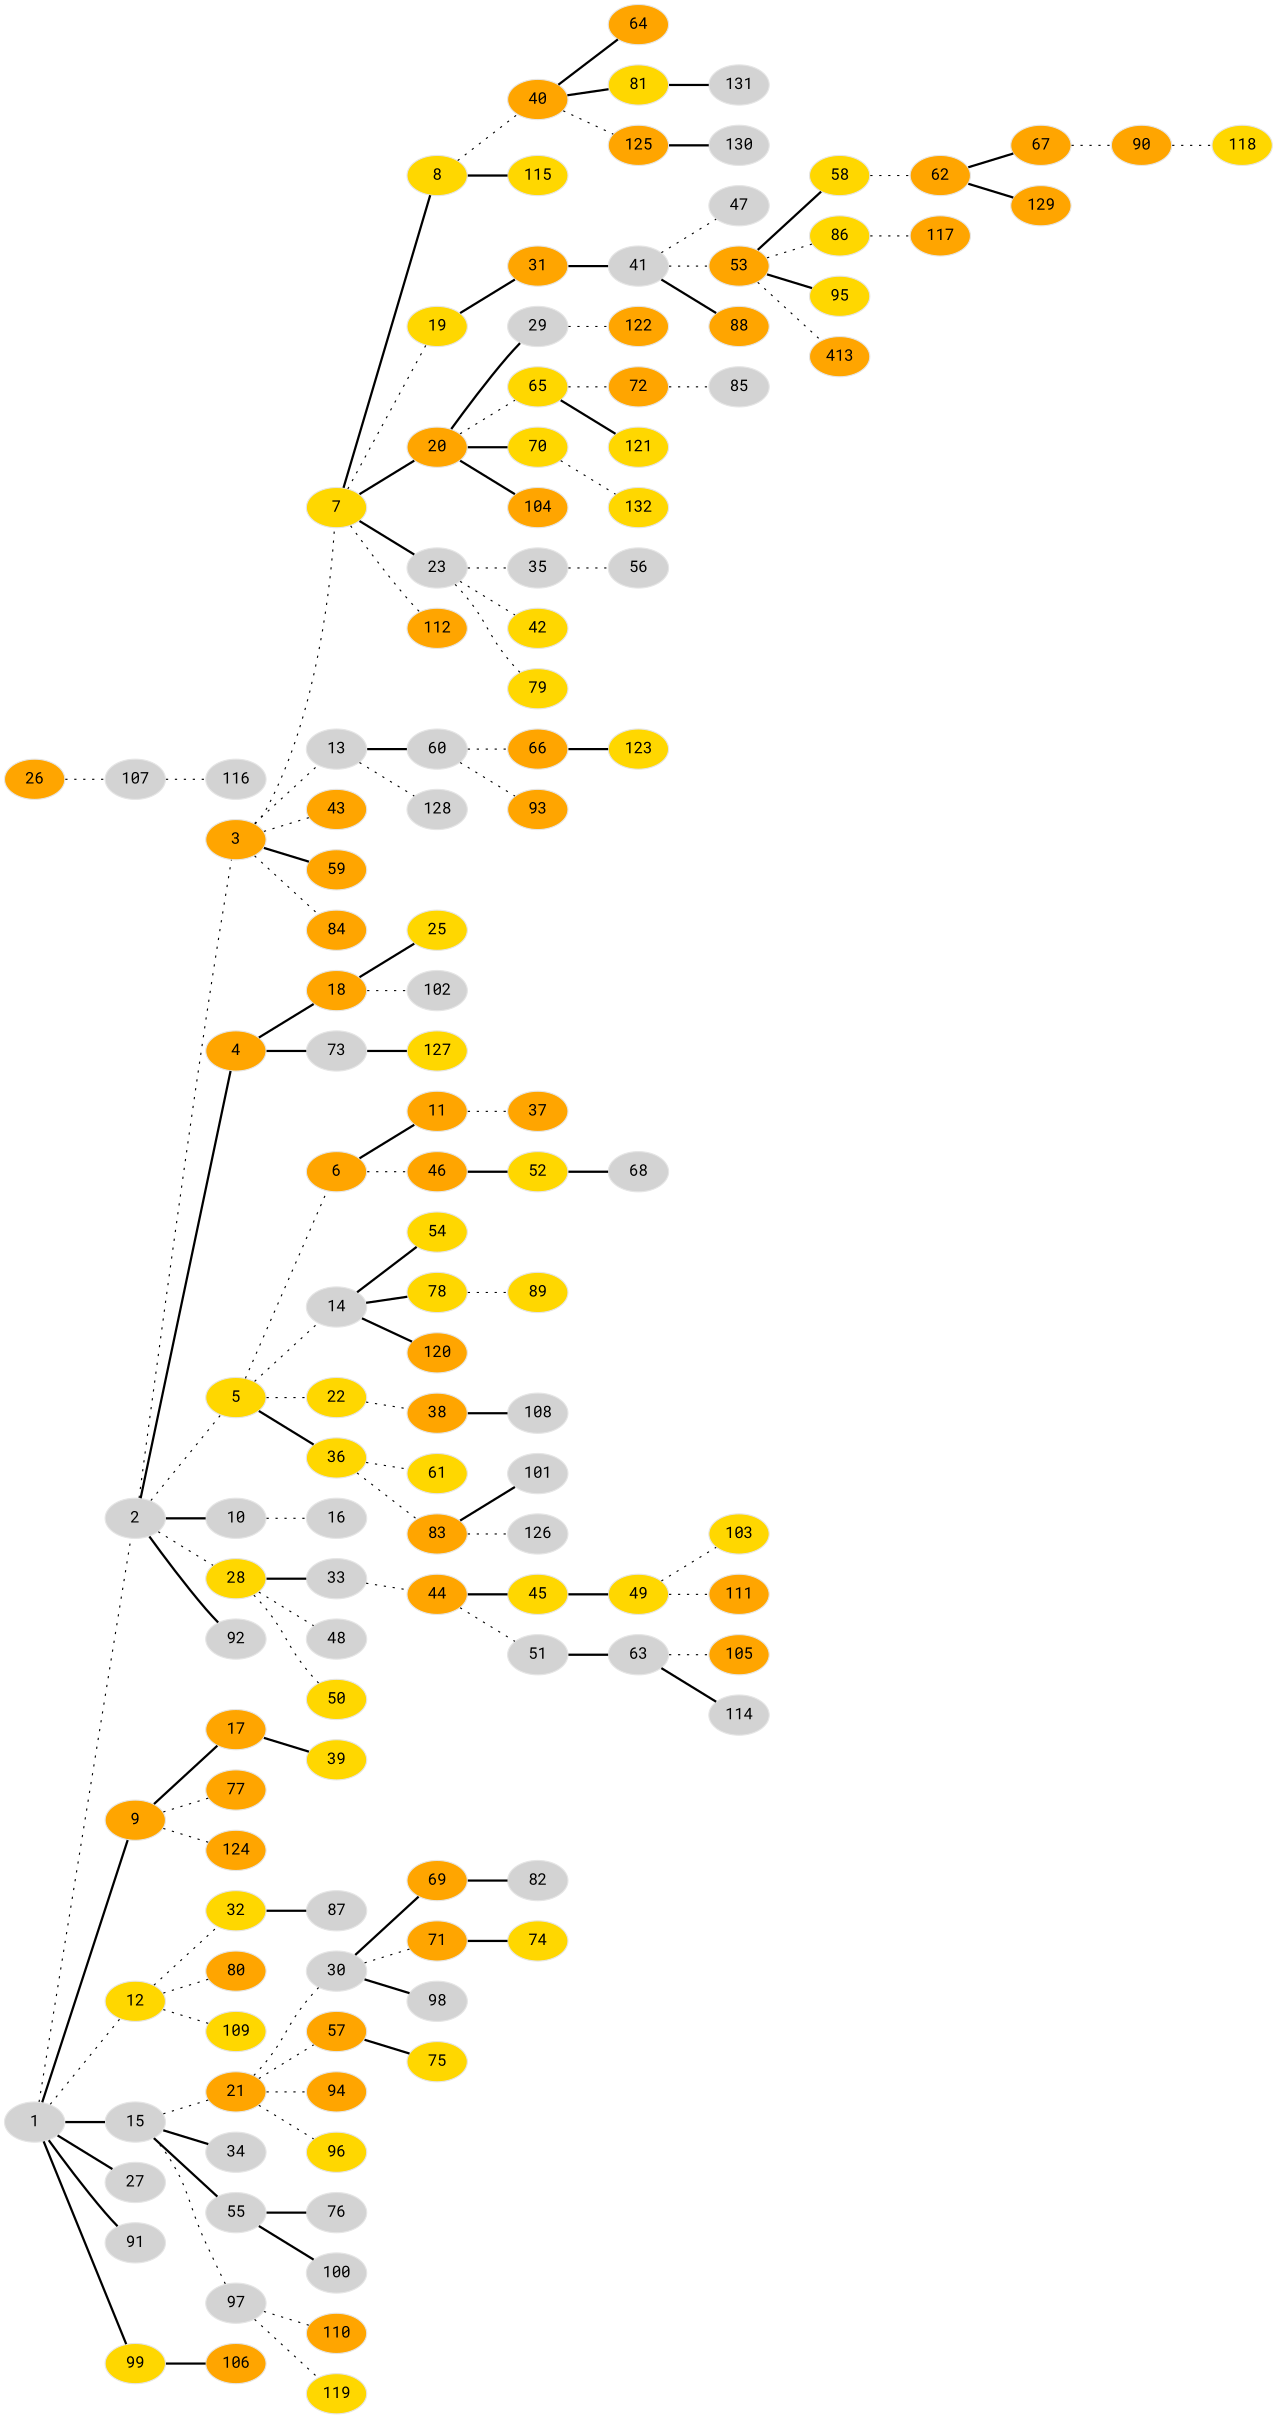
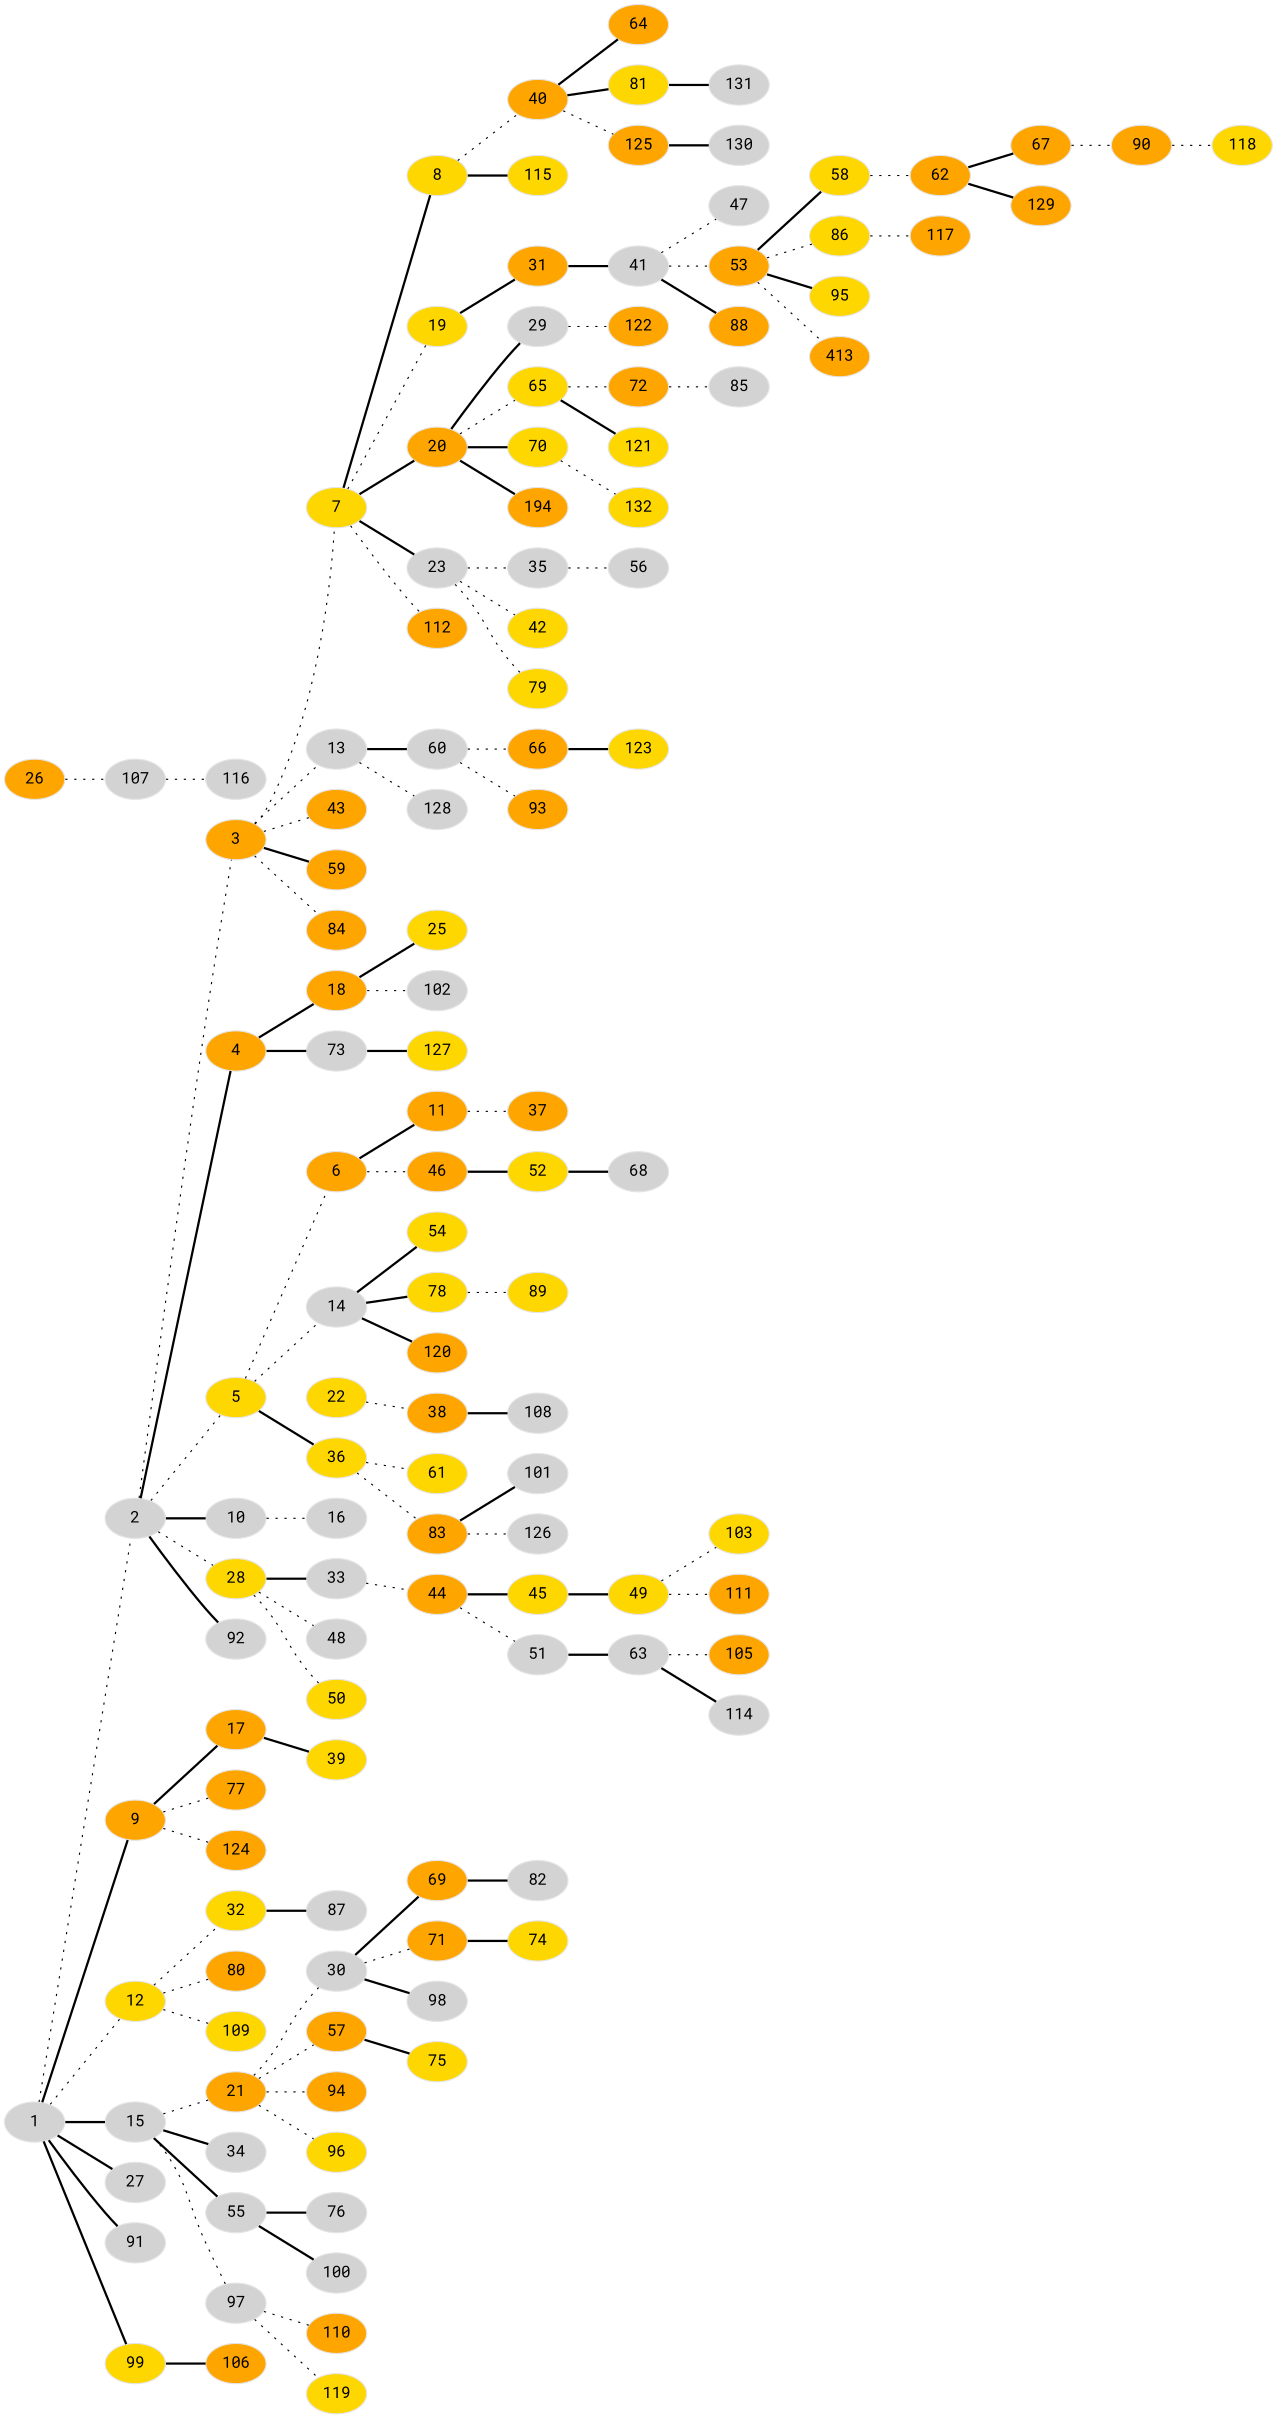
node "104": label "104" -> "194"
edge "5" -- "22": removed
